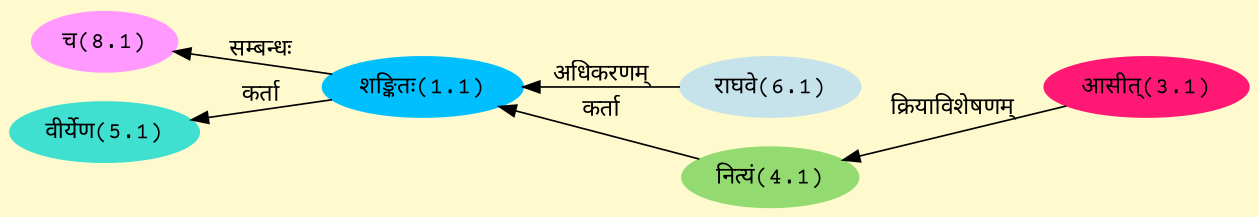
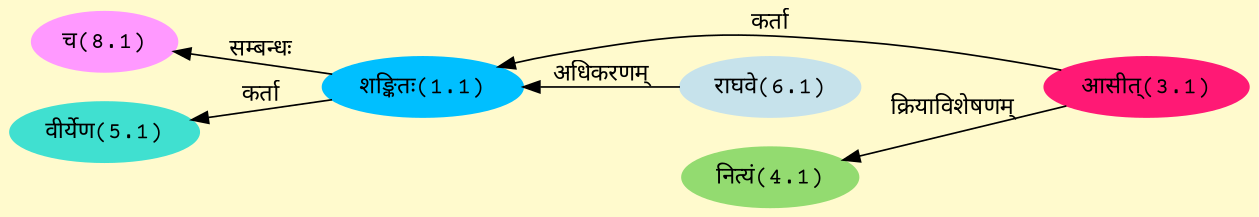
edge "नित्यं(4.1)" -> "शङ्कितः(1.1)": now "आसीत्(3.1)" -> "शङ्कितः(1.1)"
